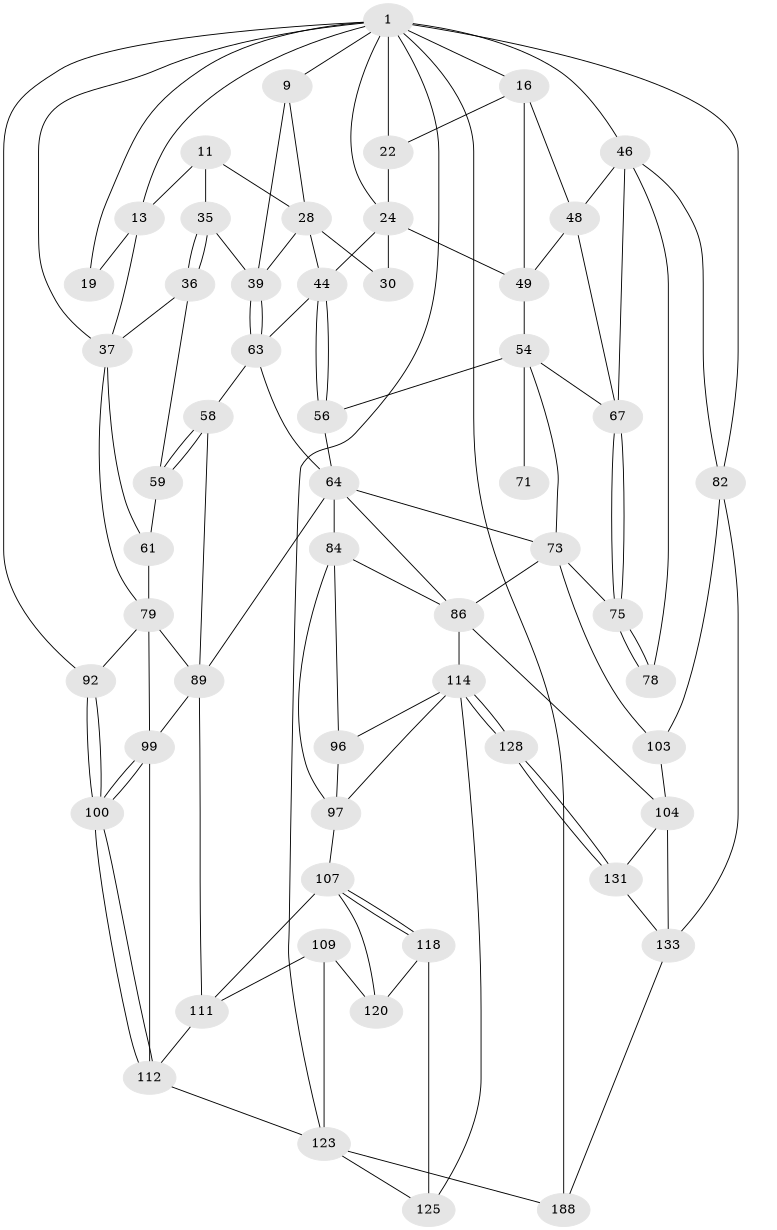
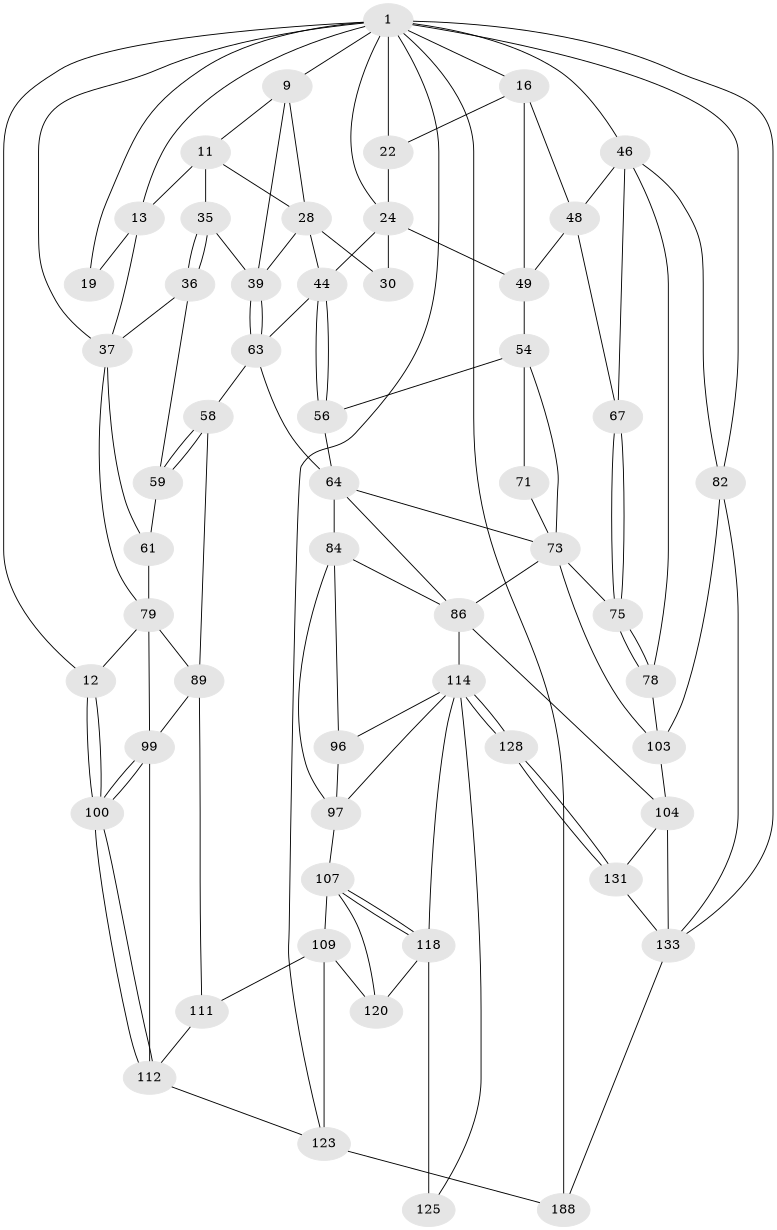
edge "9" -- "11": added
edge "1" -- "133": added
edge "54" -- "67": removed
edge "71" -- "73": added
edge "64" -- "89": removed
node "92": label "92" -> "12"
edge "78" -- "103": added
edge "114" -- "118": added
edge "107" -- "111": now "107" -- "109"
edge "123" -- "125": removed
